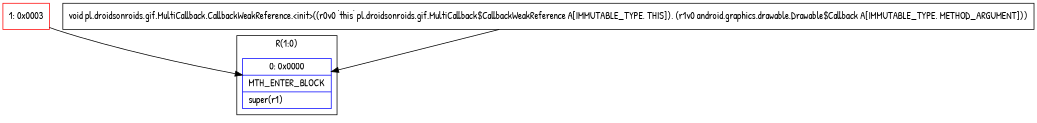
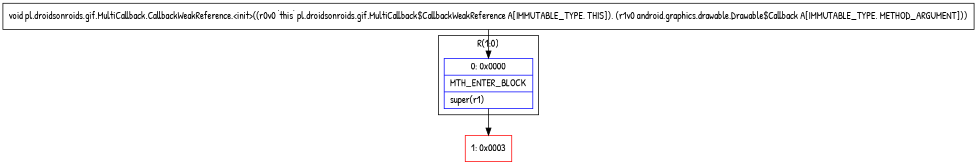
edge "1: 0x0003" -> "0: 0x0000": reversed
